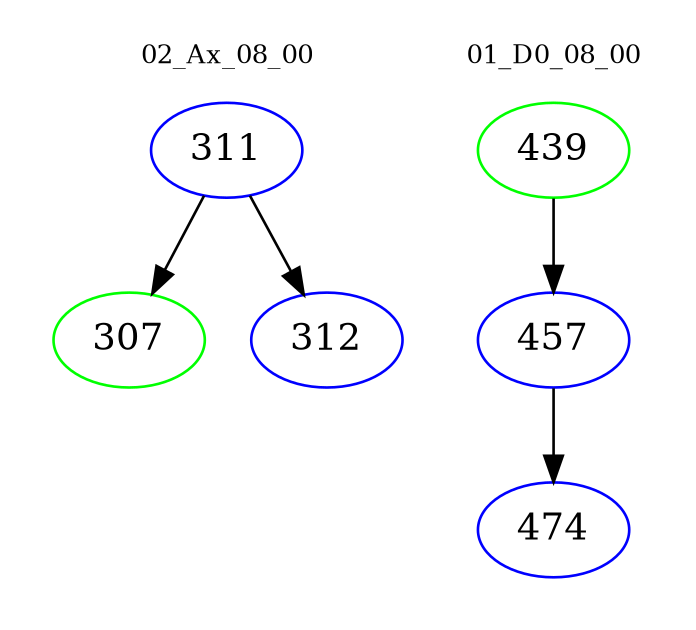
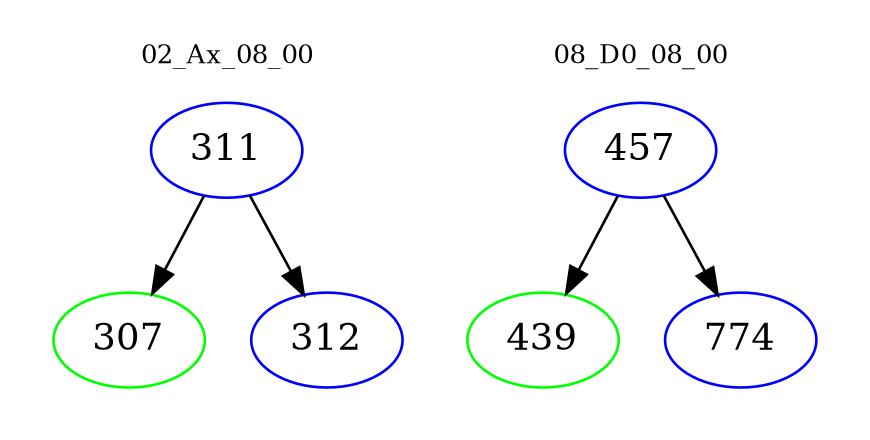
cluster "01_D0_08_00": label "01_D0_08_00" -> "08_D0_08_00"
edge "439" -> "457": reversed
node "474": label "474" -> "774"
